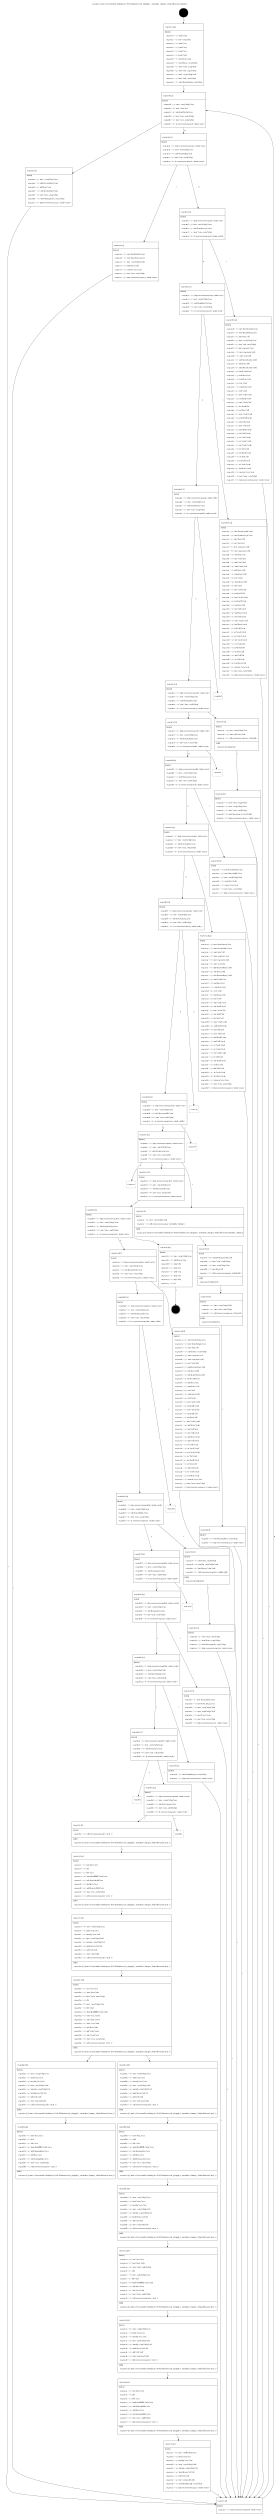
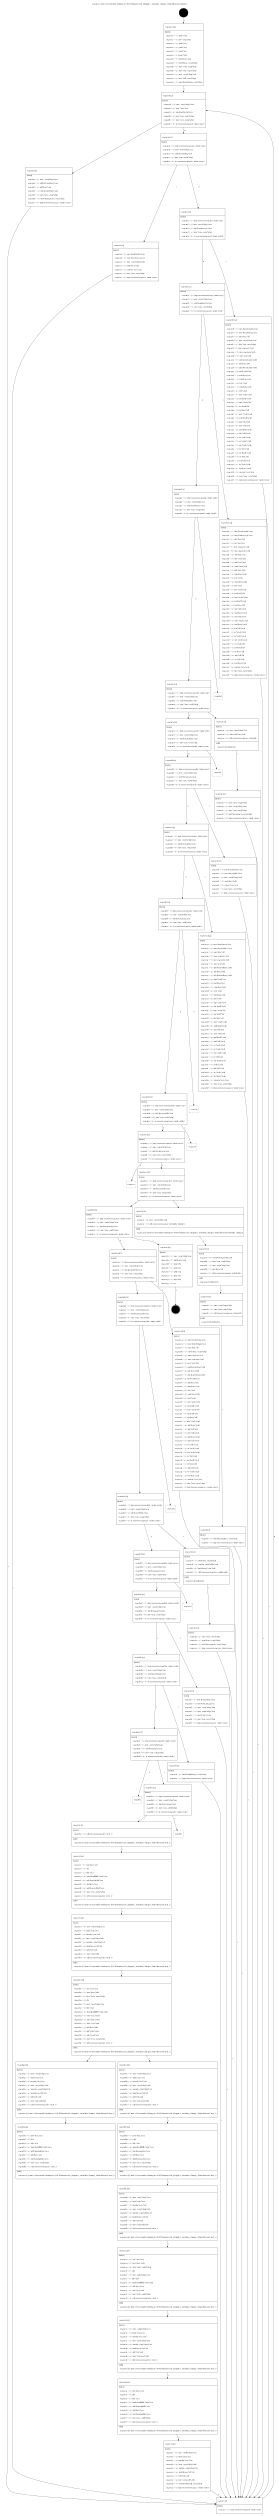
edge "0x401ae9 [25]" -> "0x401ec6 [9]": now "0x401b02 [25]" -> "0x401ec6 [9]"
